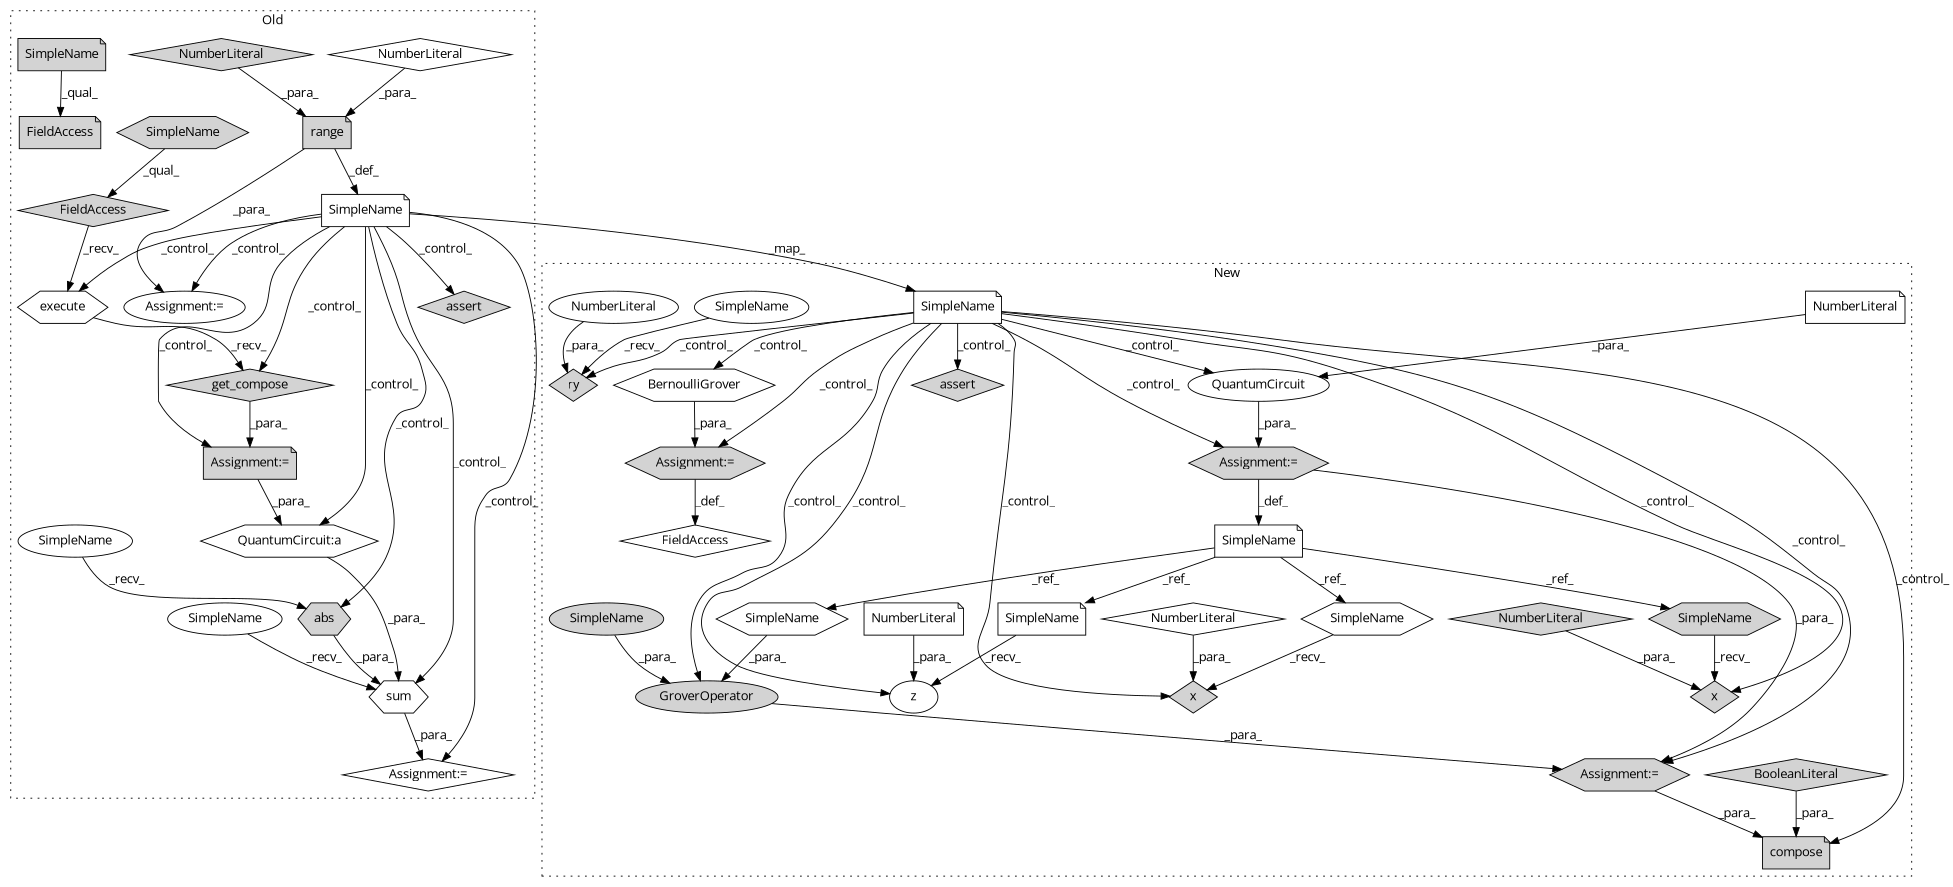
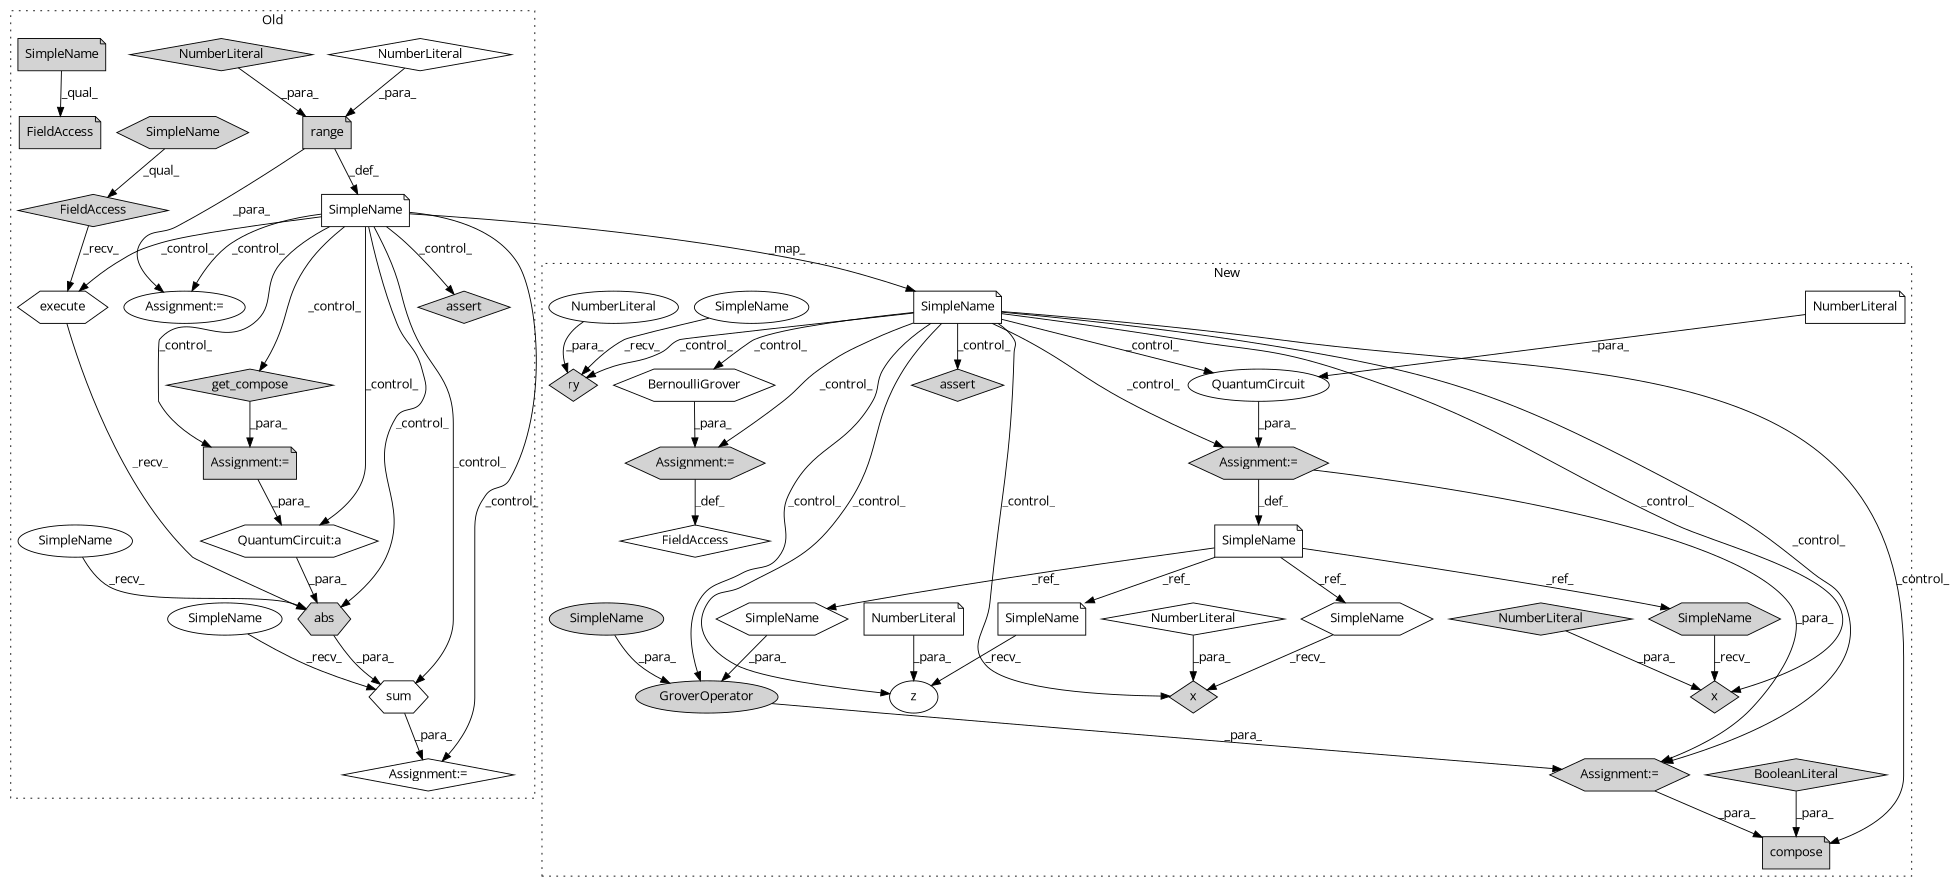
edge "execute" -> "get_compose": now "execute" -> "abs"
edge "QuantumCircuit:a" -> "sum": now "QuantumCircuit:a" -> "abs"
